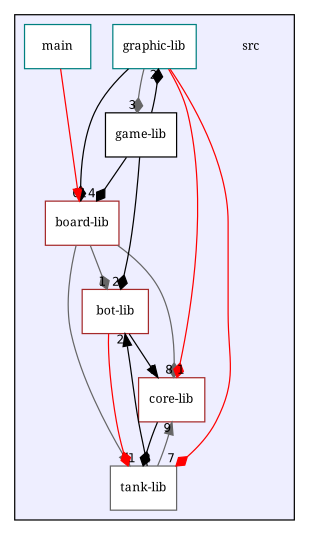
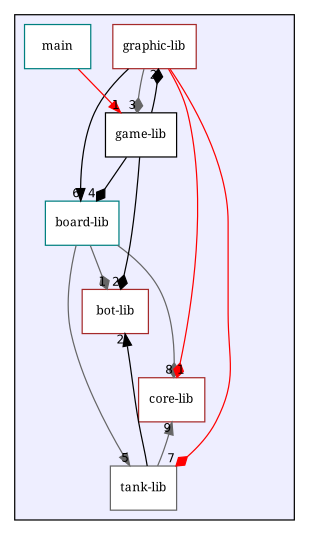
node "graphic-lib": color teal -> brown
node "src": removed
edge "graphic-lib" -> "board-lib": arrowhead diamond -> normal
edge "main" -> "board-lib": now "main" -> "game-lib"
node "board-lib": color brown -> teal
edge "bot-lib" -> "core-lib": removed
edge "bot-lib" -> "tank-lib": removed
edge "core-lib" -> "tank-lib": removed
